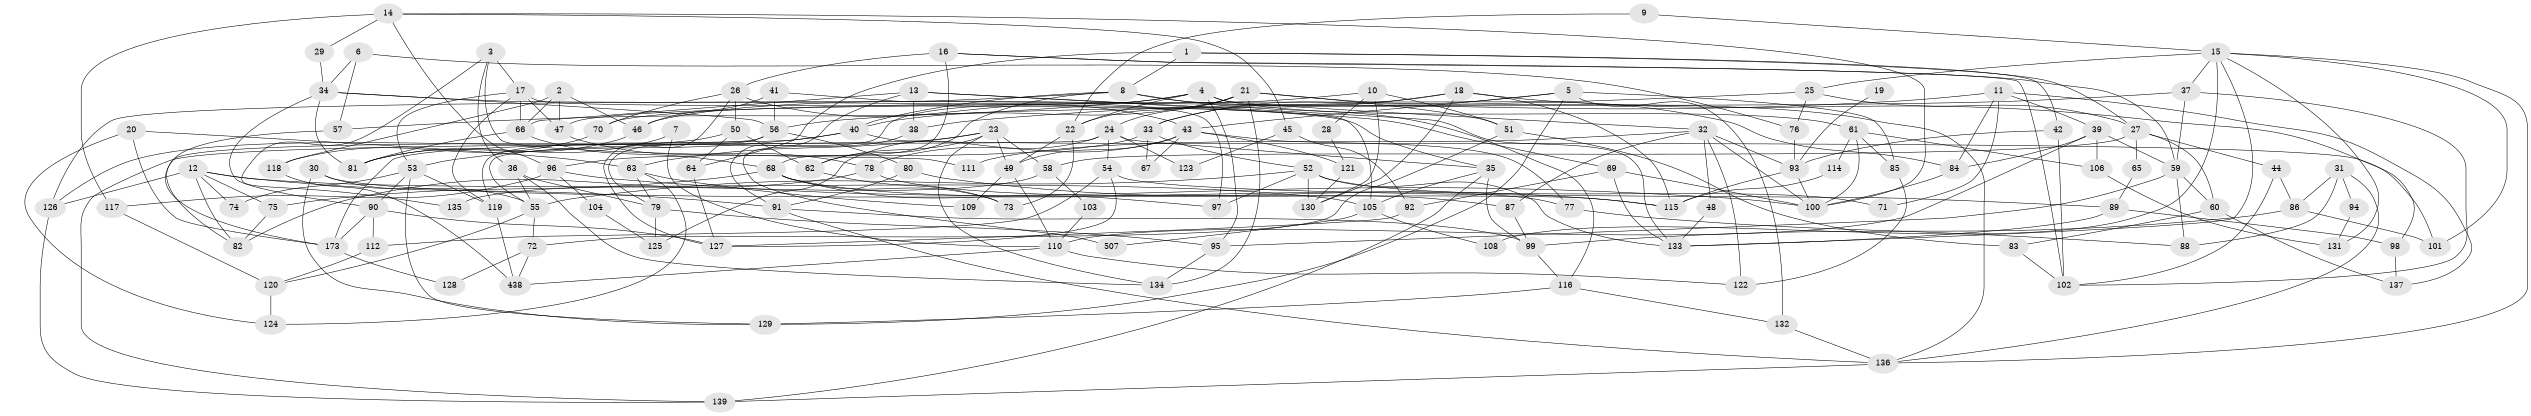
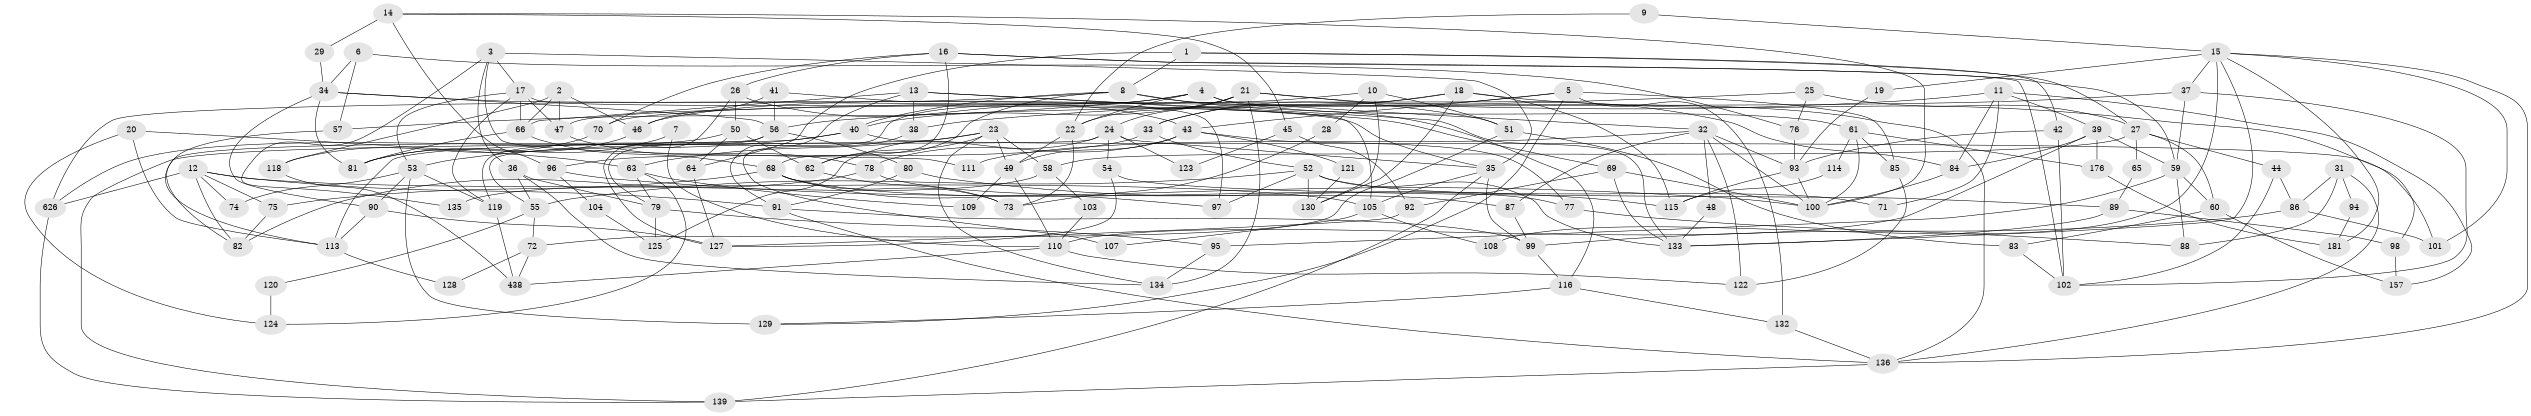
edge "15" -- "25": now "15" -- "19"
edge "3" -- "35": added
edge "26" -- "70": now "16" -- "70"
edge "28" -- "121": now "28" -- "73"
node "30": removed
node "67": removed
edge "4" -- "95": removed
node "106": label "106" -> "176"
node "126": label "126" -> "626"
node "117": removed
node "173": label "173" -> "113"
node "112": removed
node "507": label "507" -> "107"
node "131": label "131" -> "181"
node "137": label "137" -> "157"
